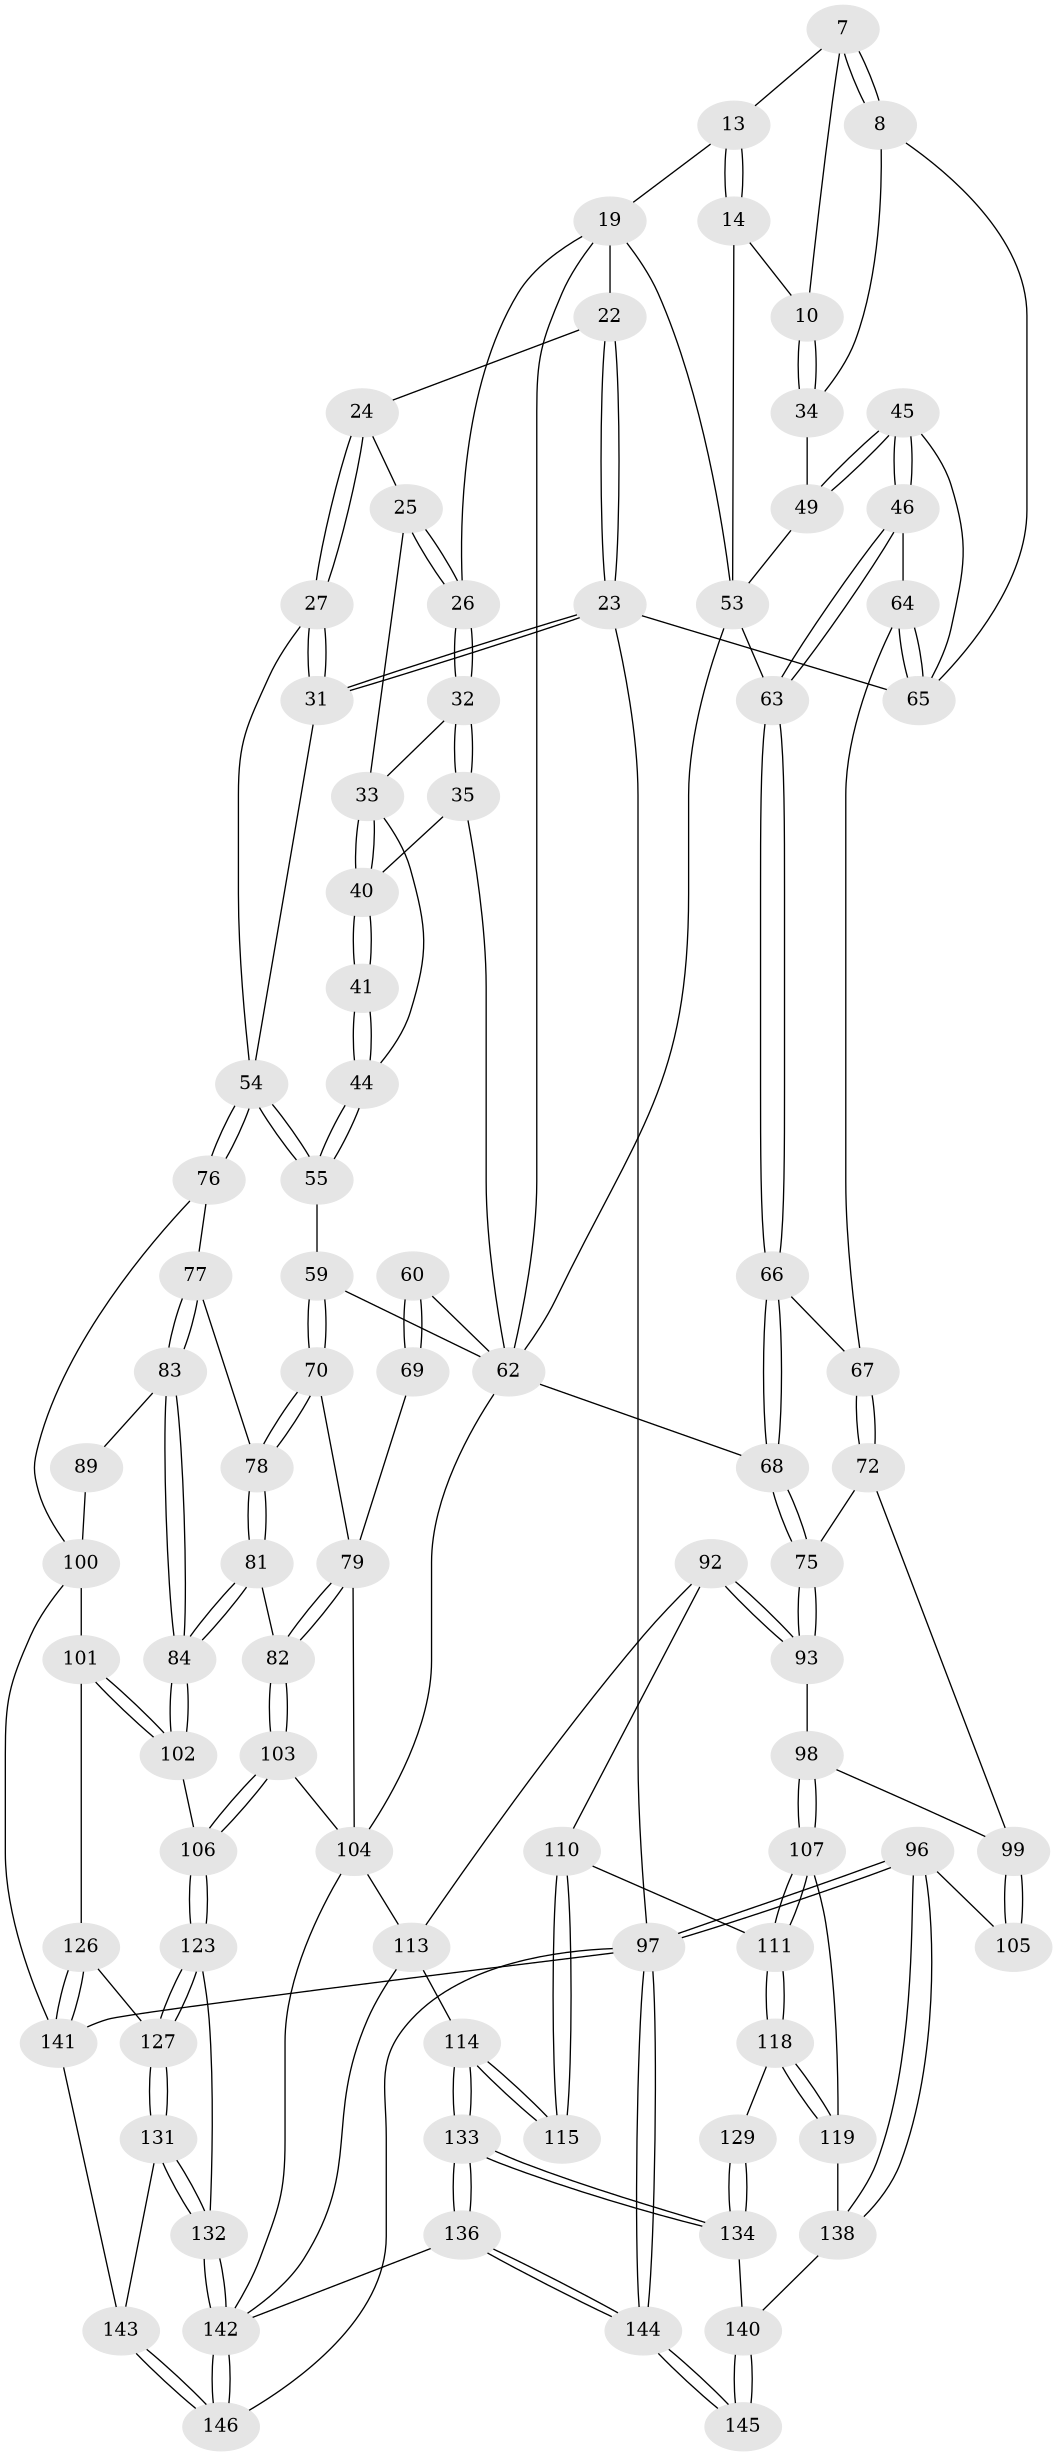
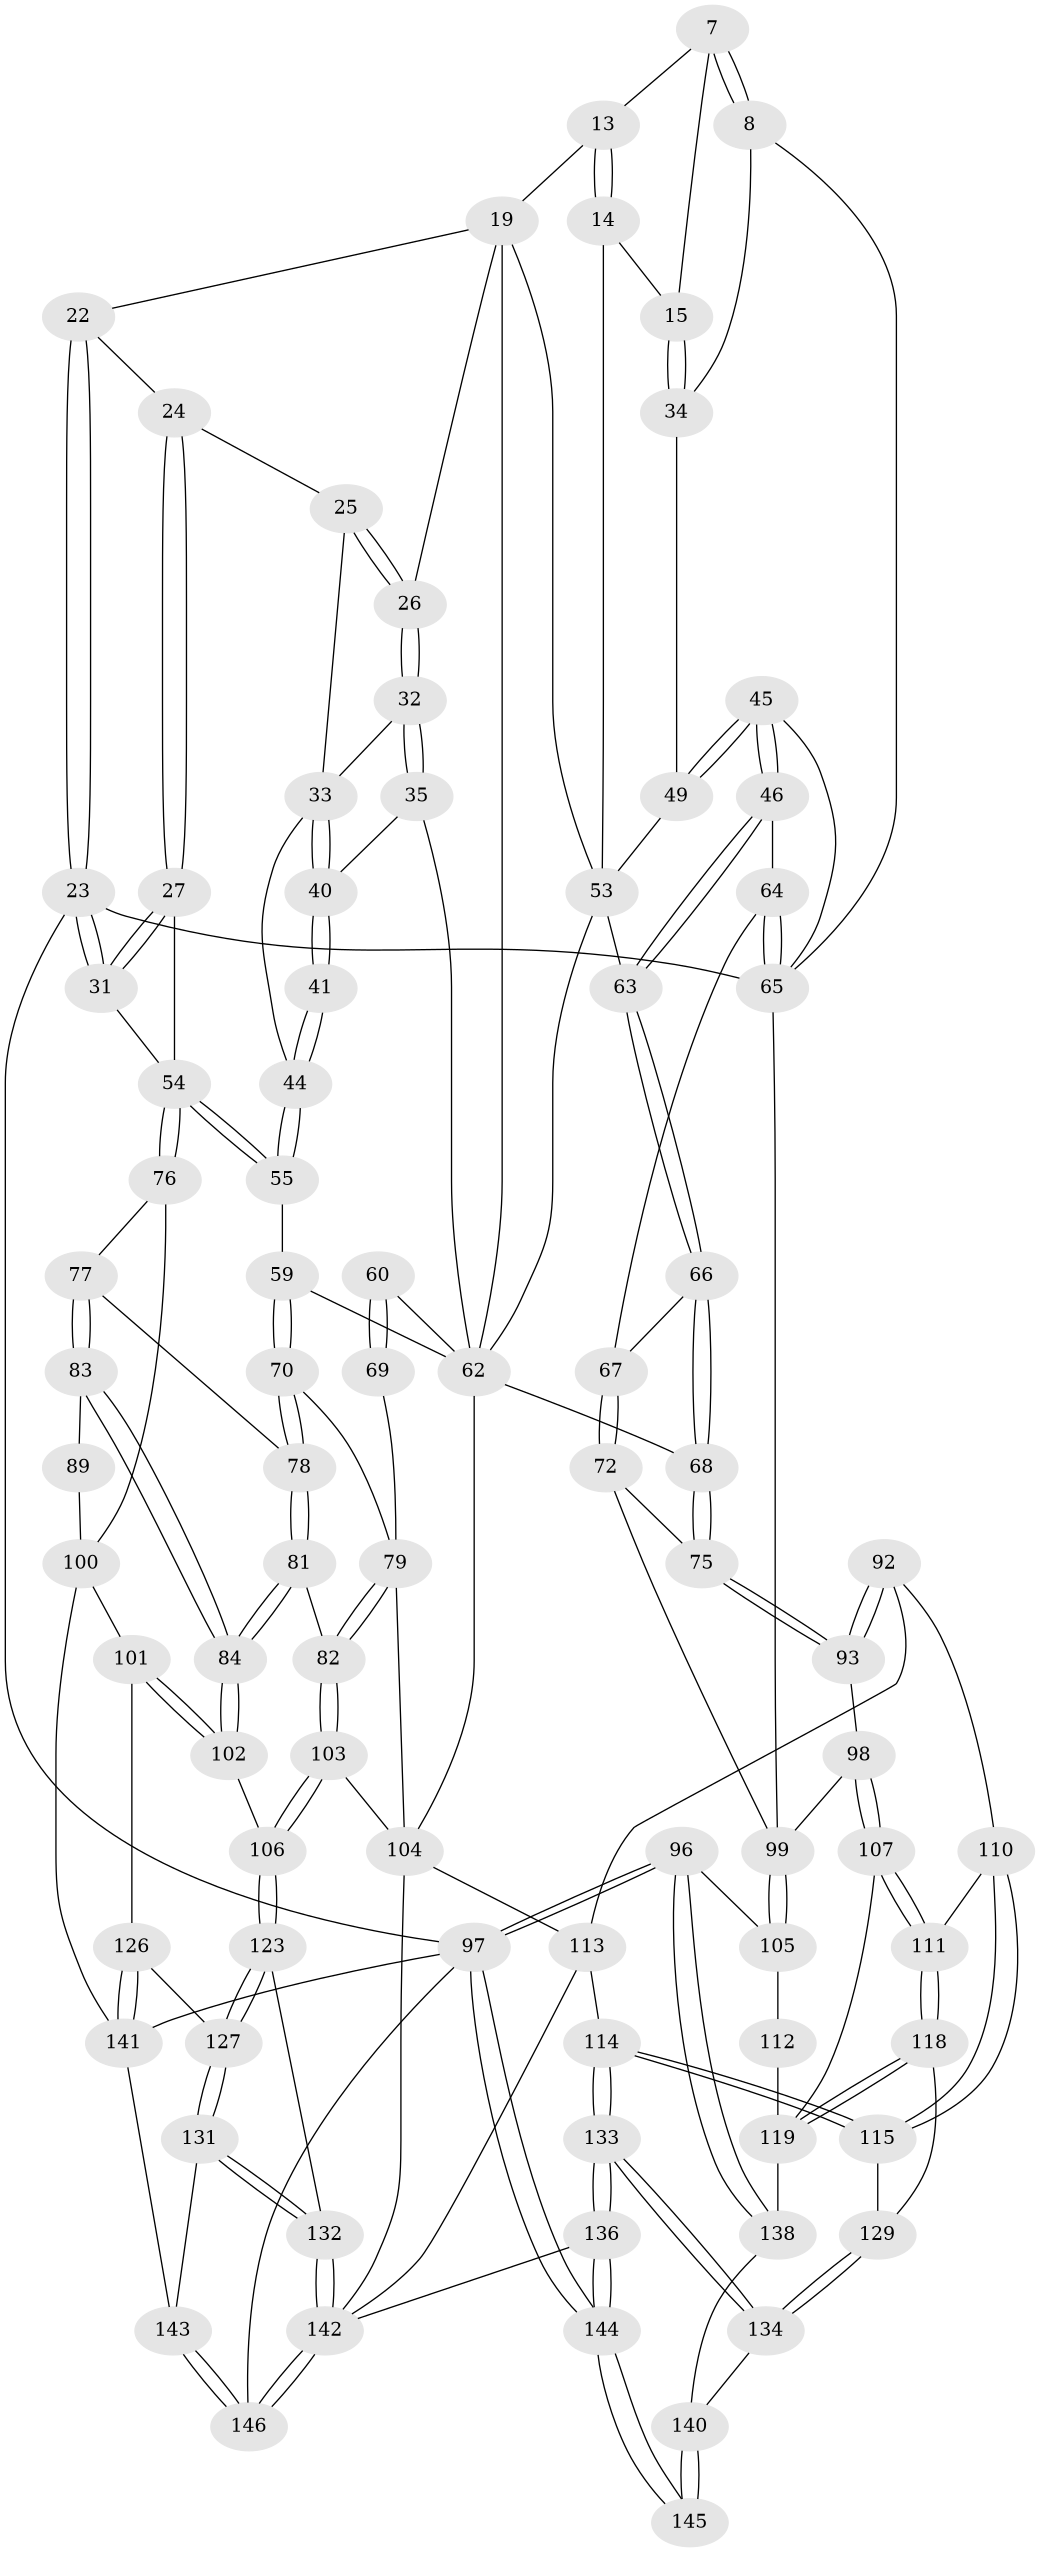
node "10": label "10" -> "15"
edge "65" -- "99": added
node "112": added
edge "115" -- "129": added
